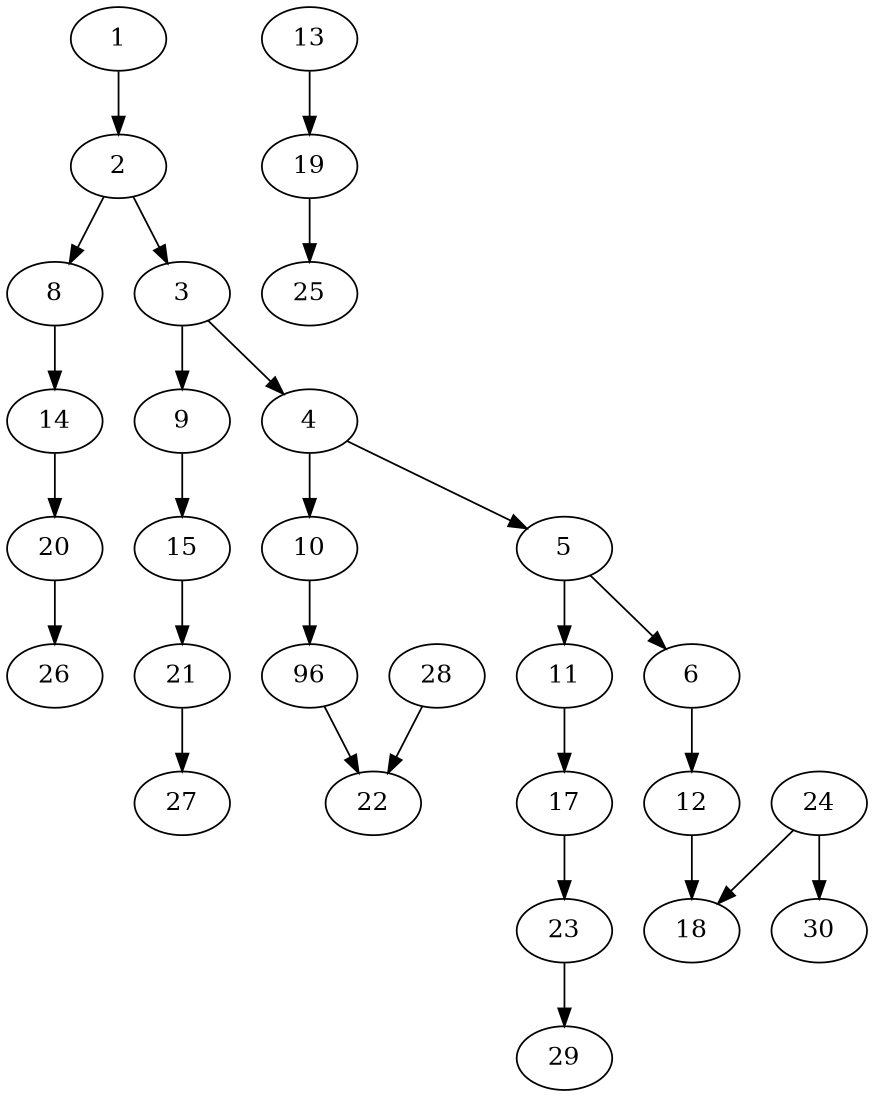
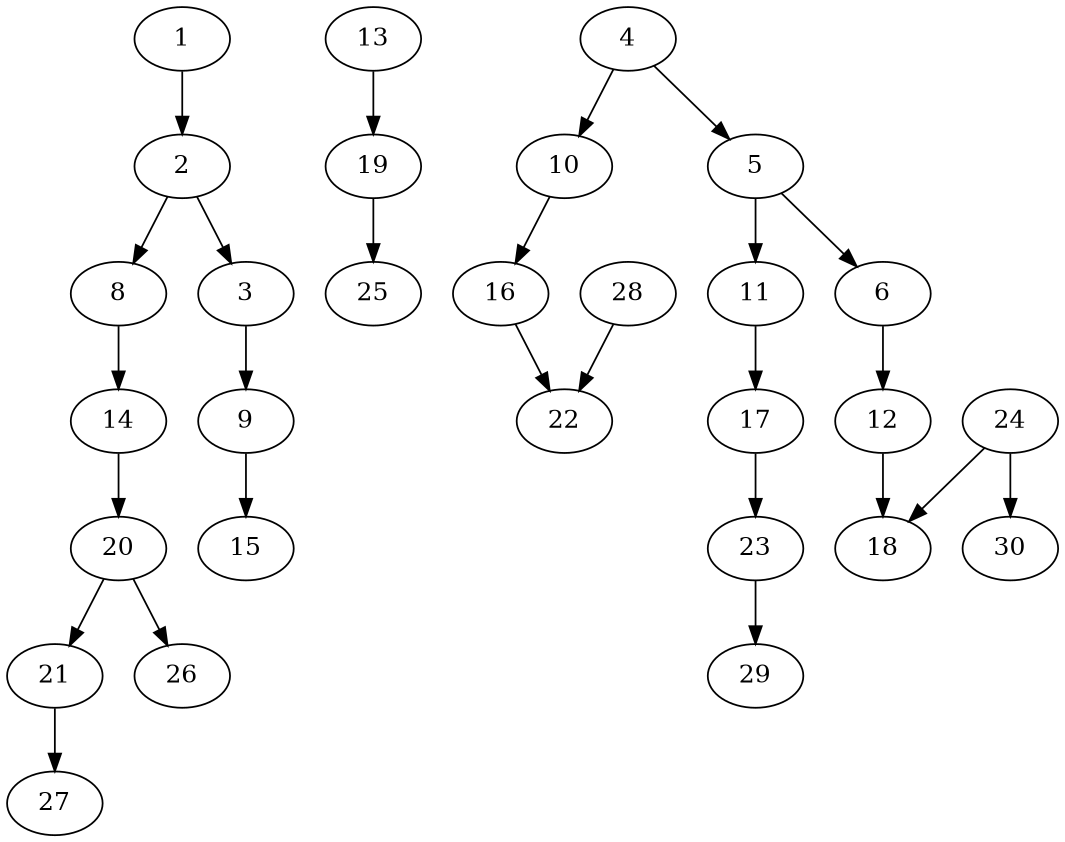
edge "3" -> "4": removed
edge "15" -> "21": now "20" -> "21"
node "96": label "96" -> "16"
